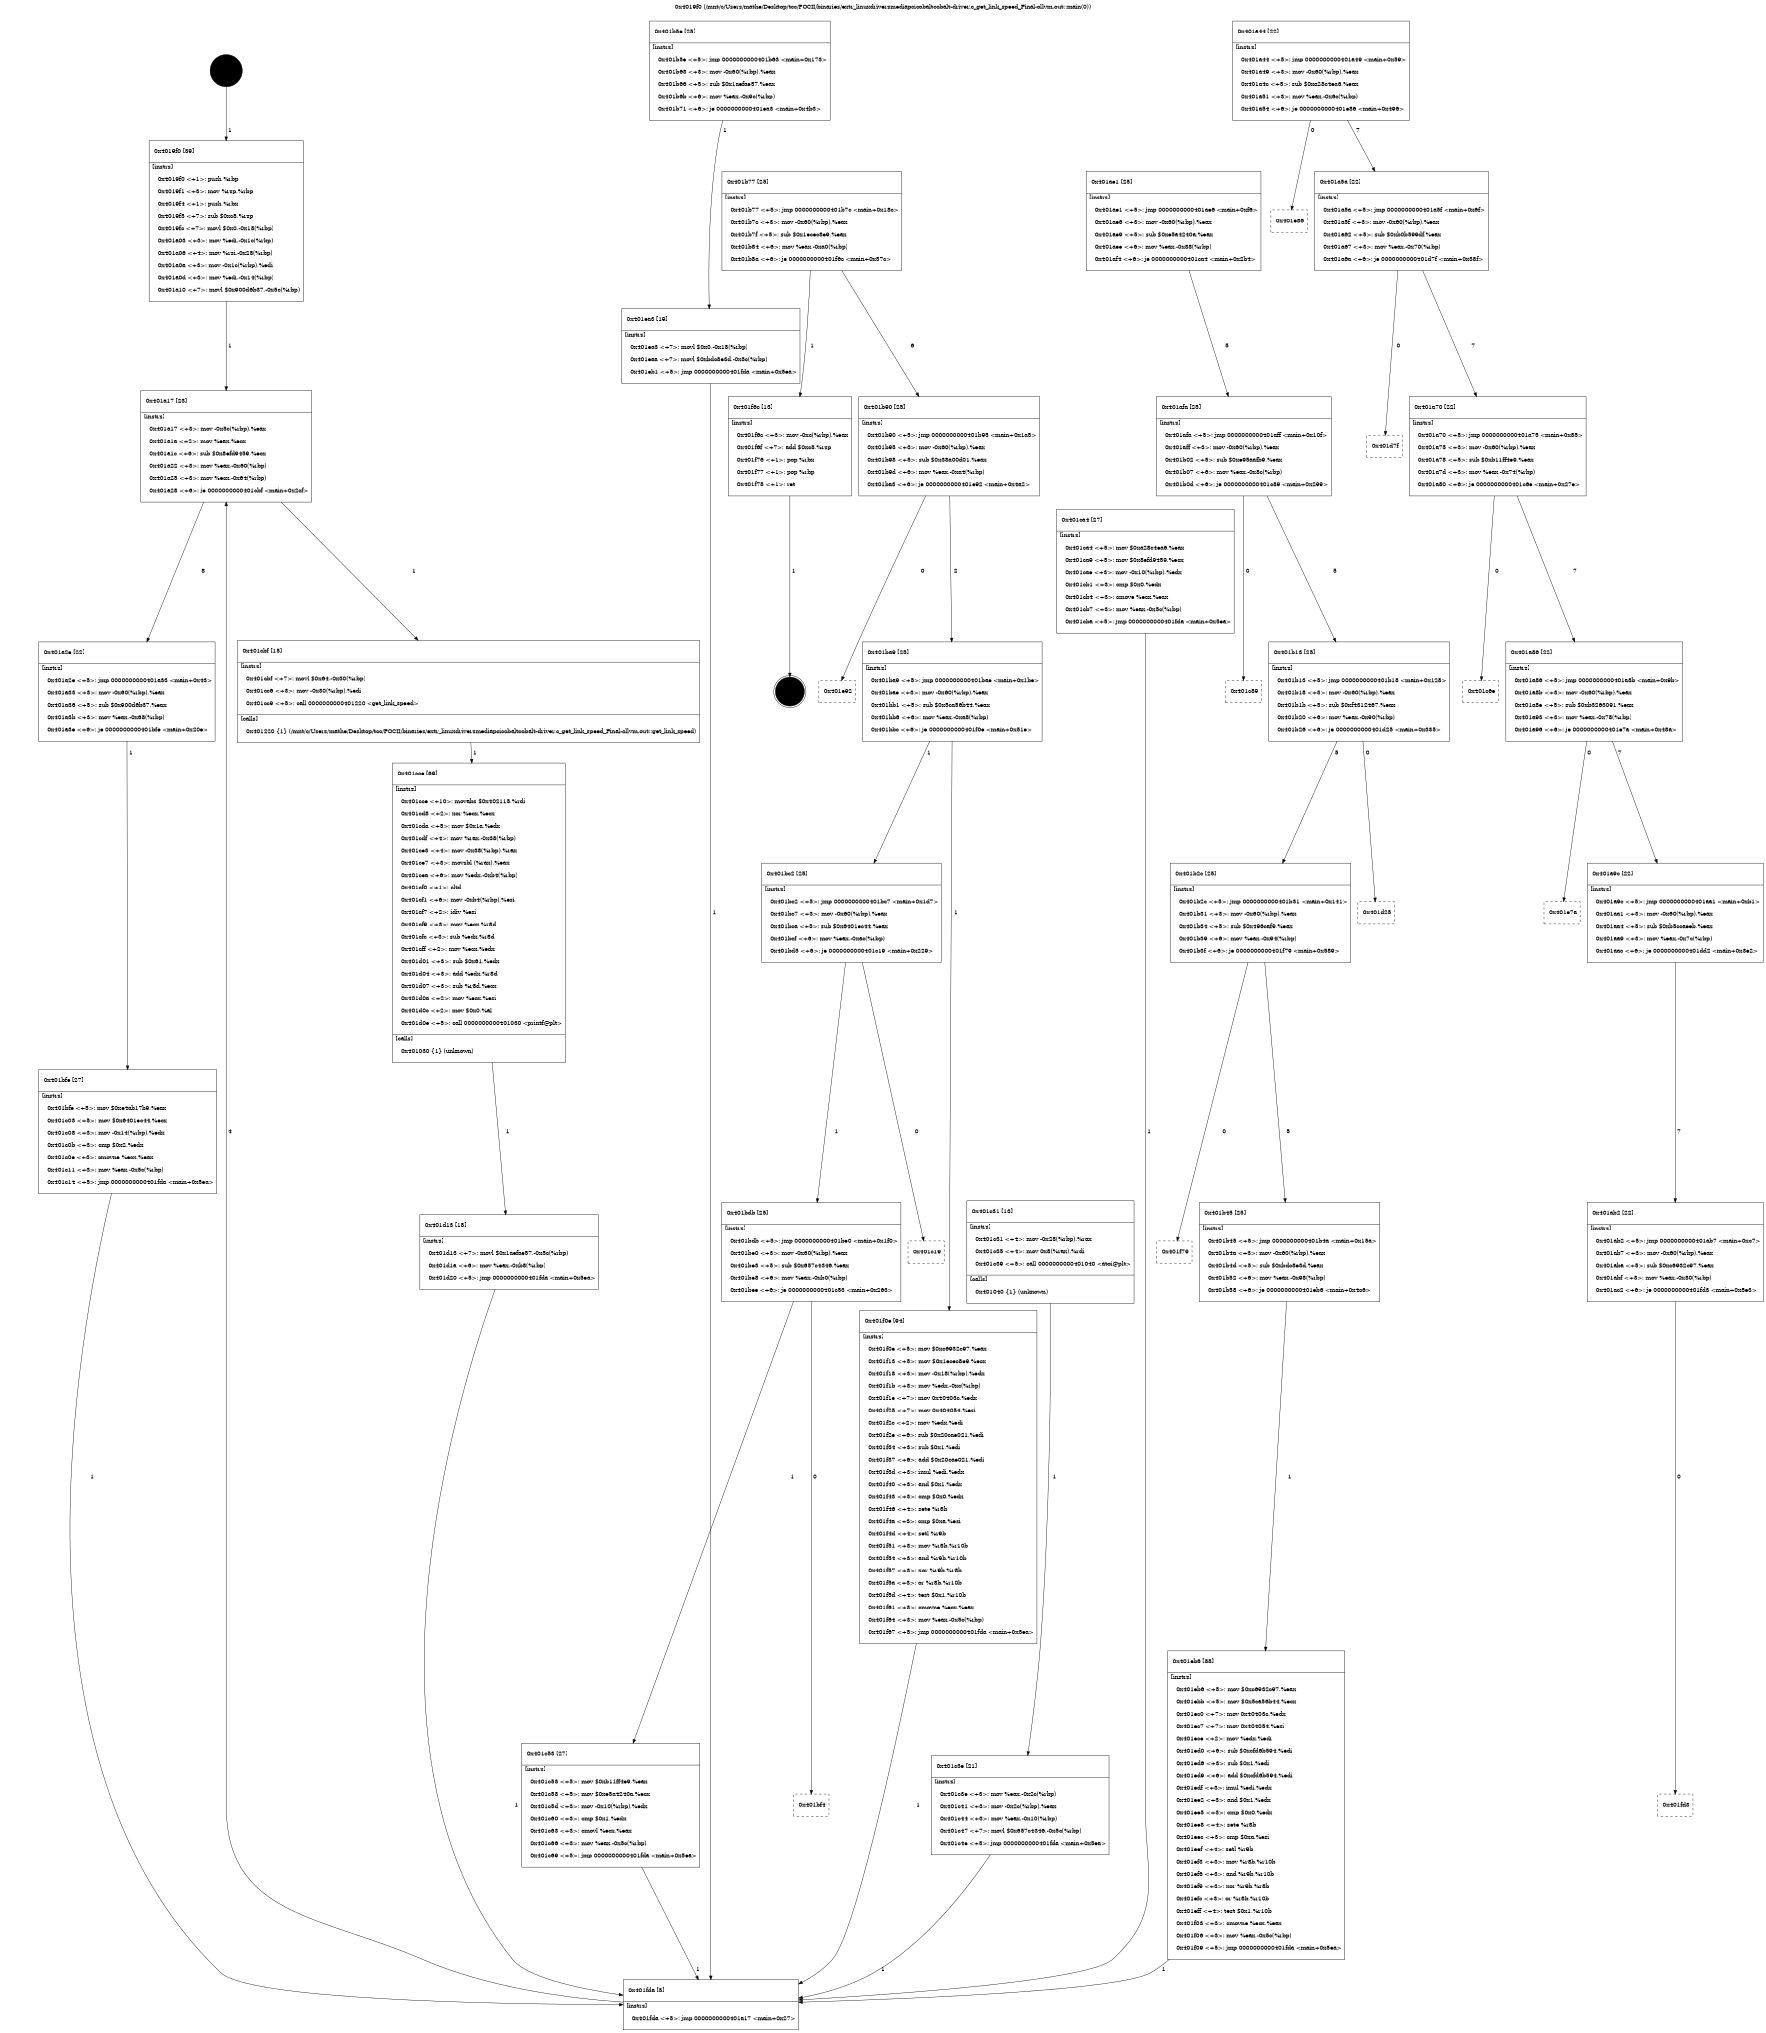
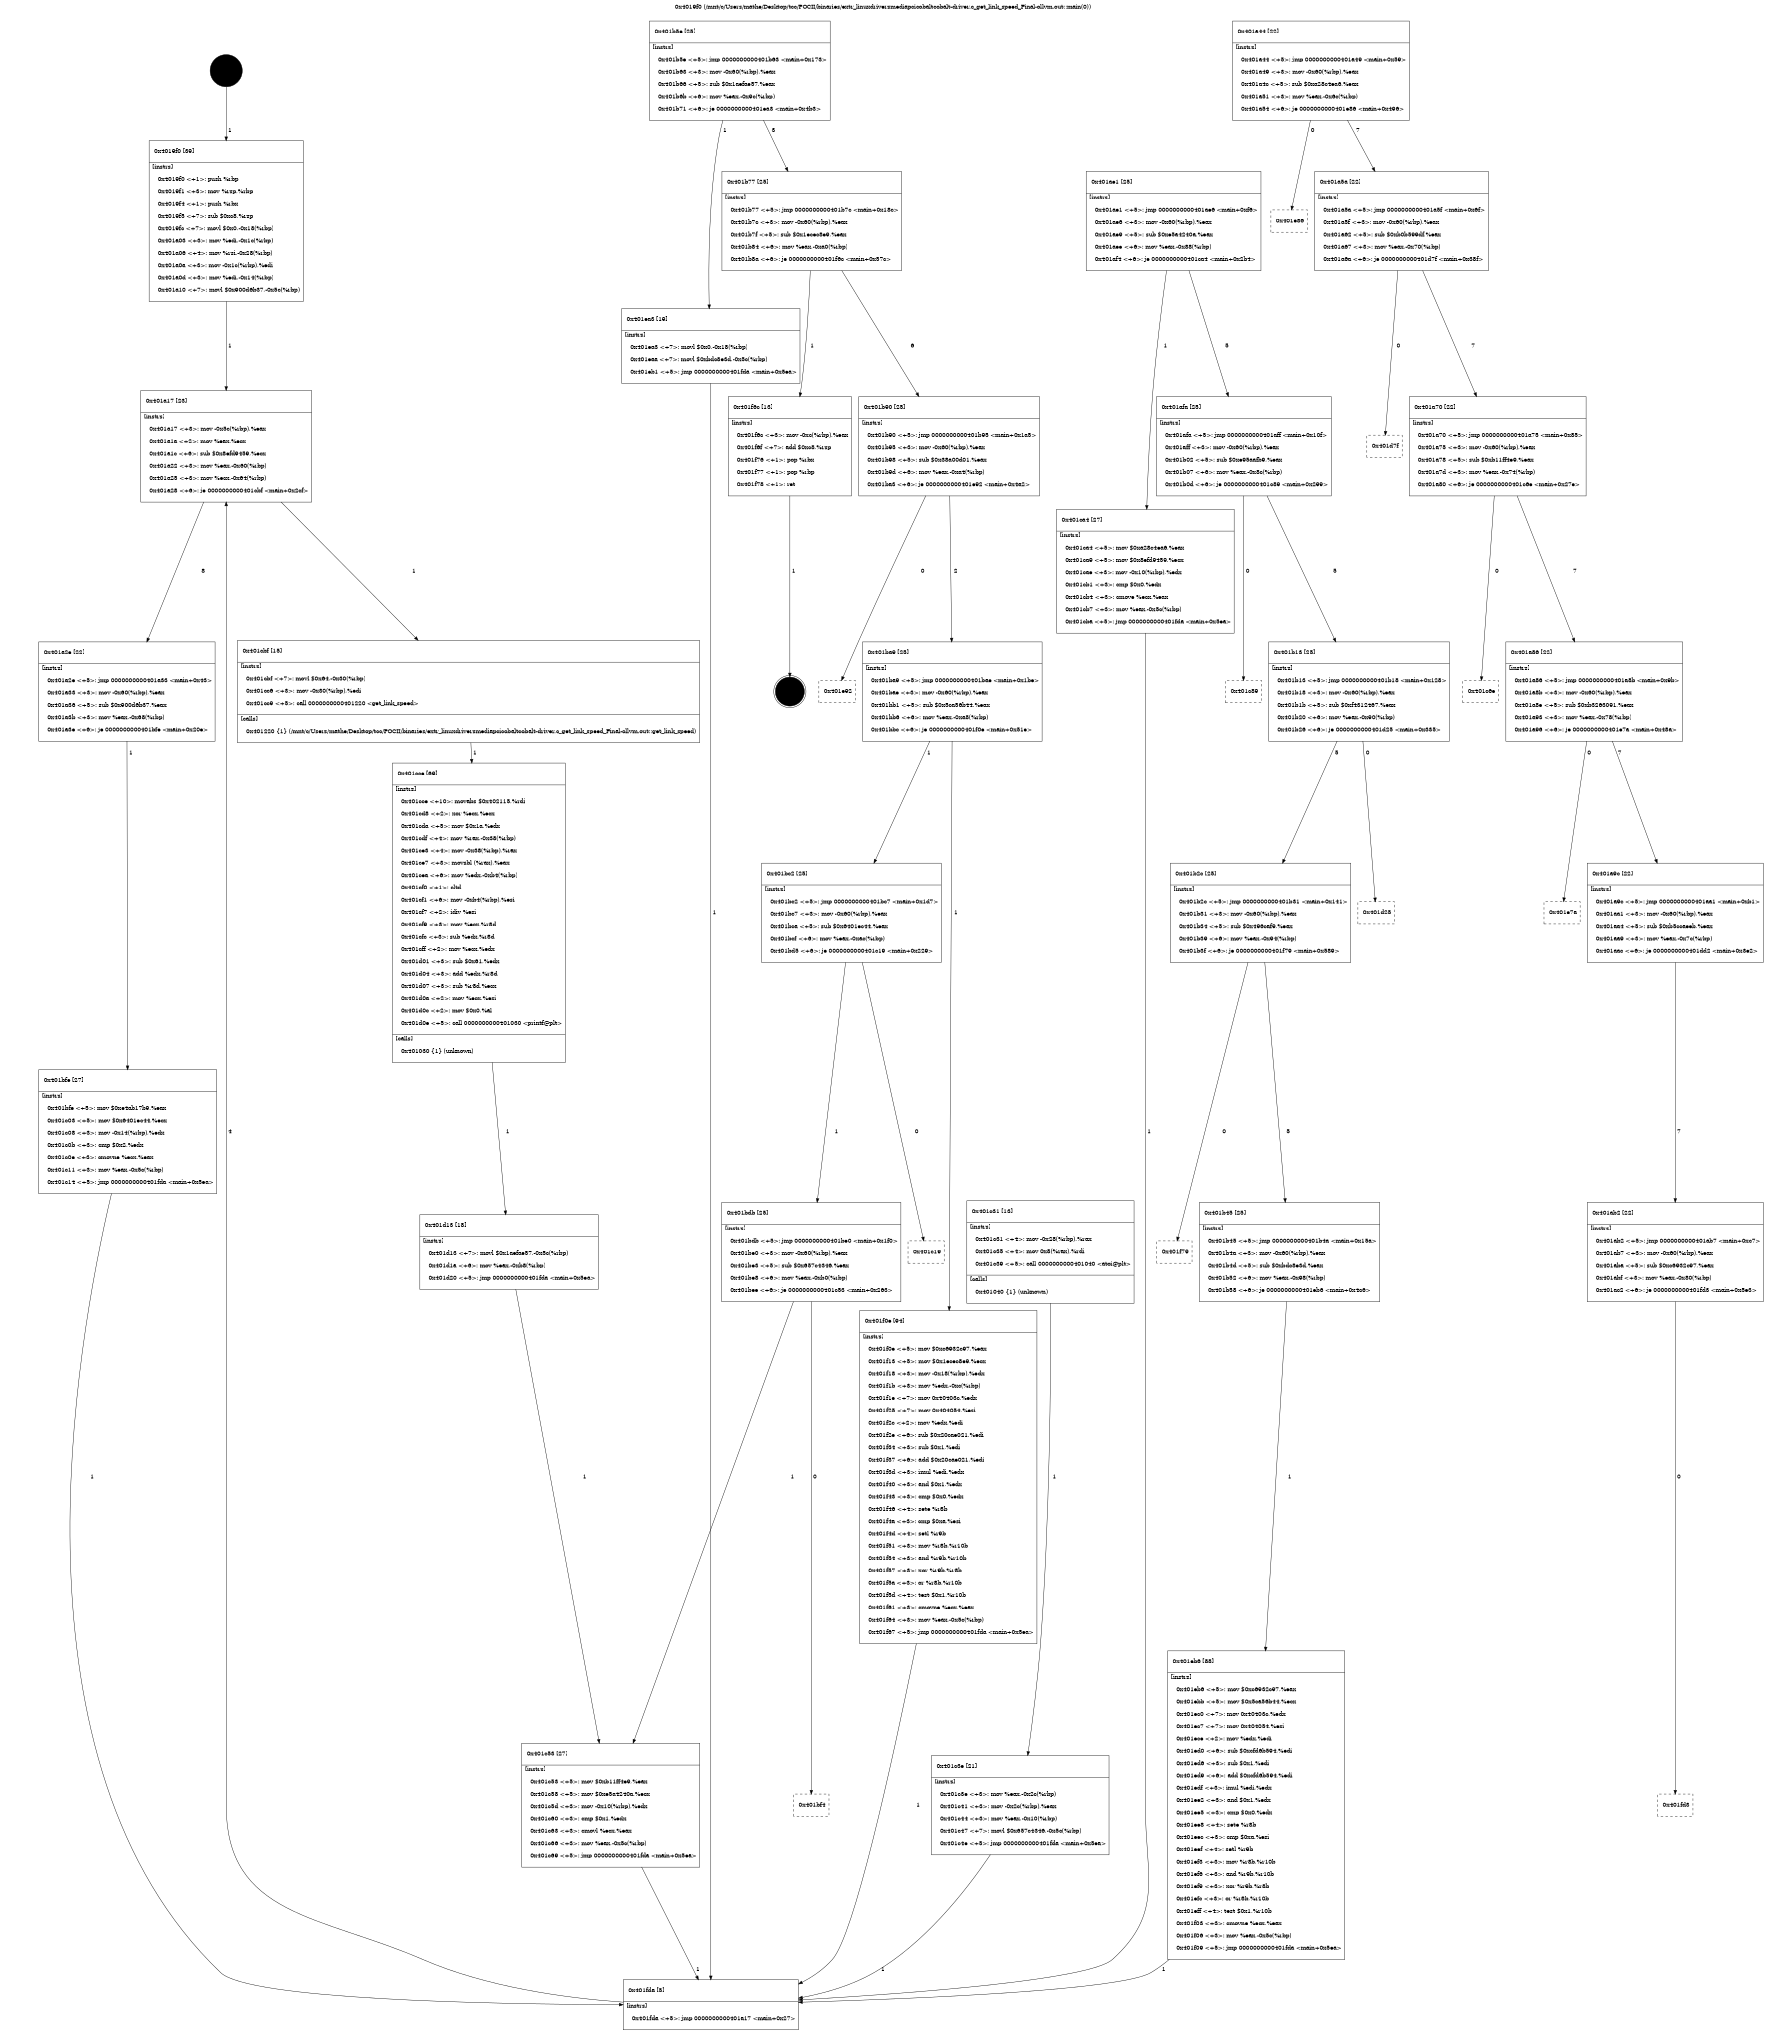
edge "0x401b5e [25]" -> "0x401b77 [25]": added, label "3"
edge "0x401ae1 [25]" -> "0x401ca4 [27]": added, label "1"
edge "0x401d13 [18]" -> "0x401fda [5]": now "0x401d13 [18]" -> "0x401c53 [27]"
